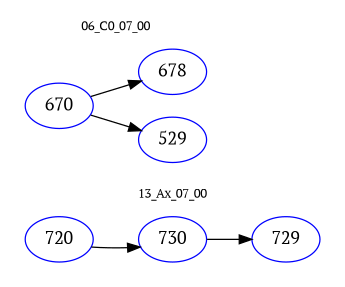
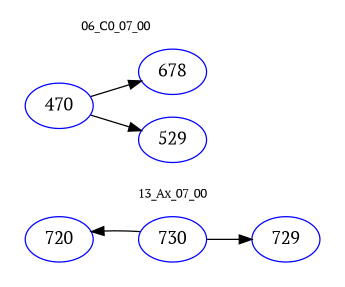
node "670": label "670" -> "470"
edge "720" -> "730": reversed
